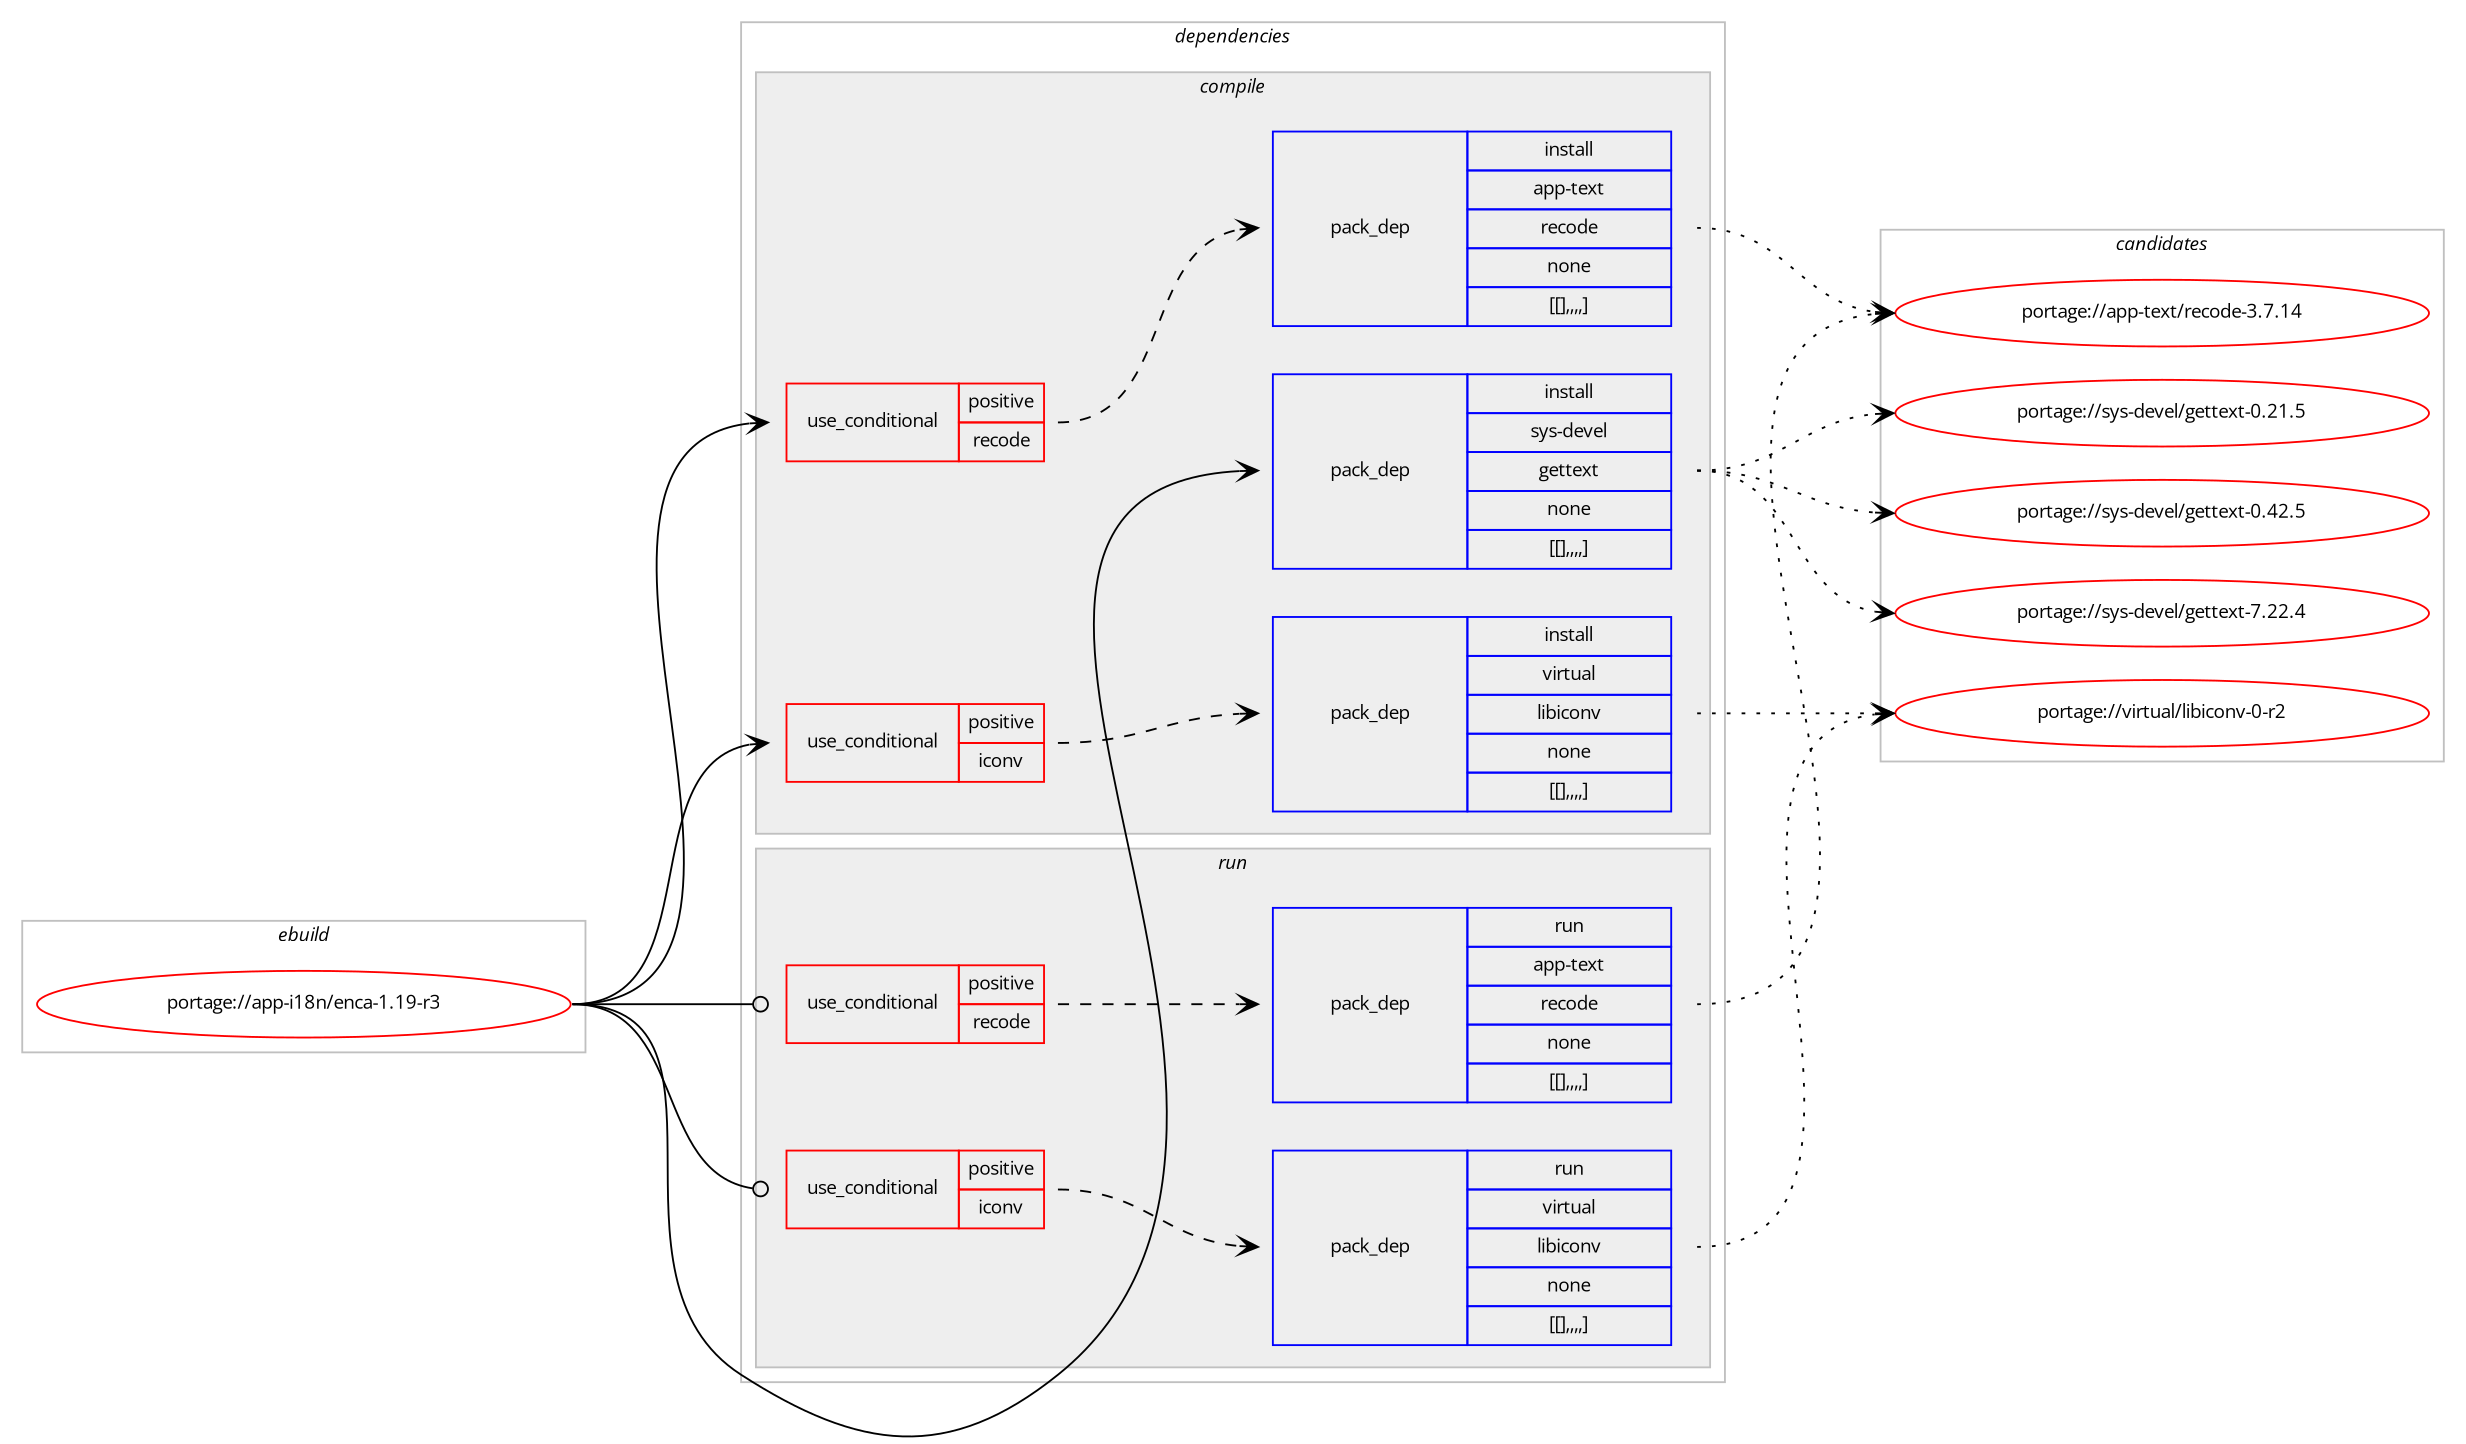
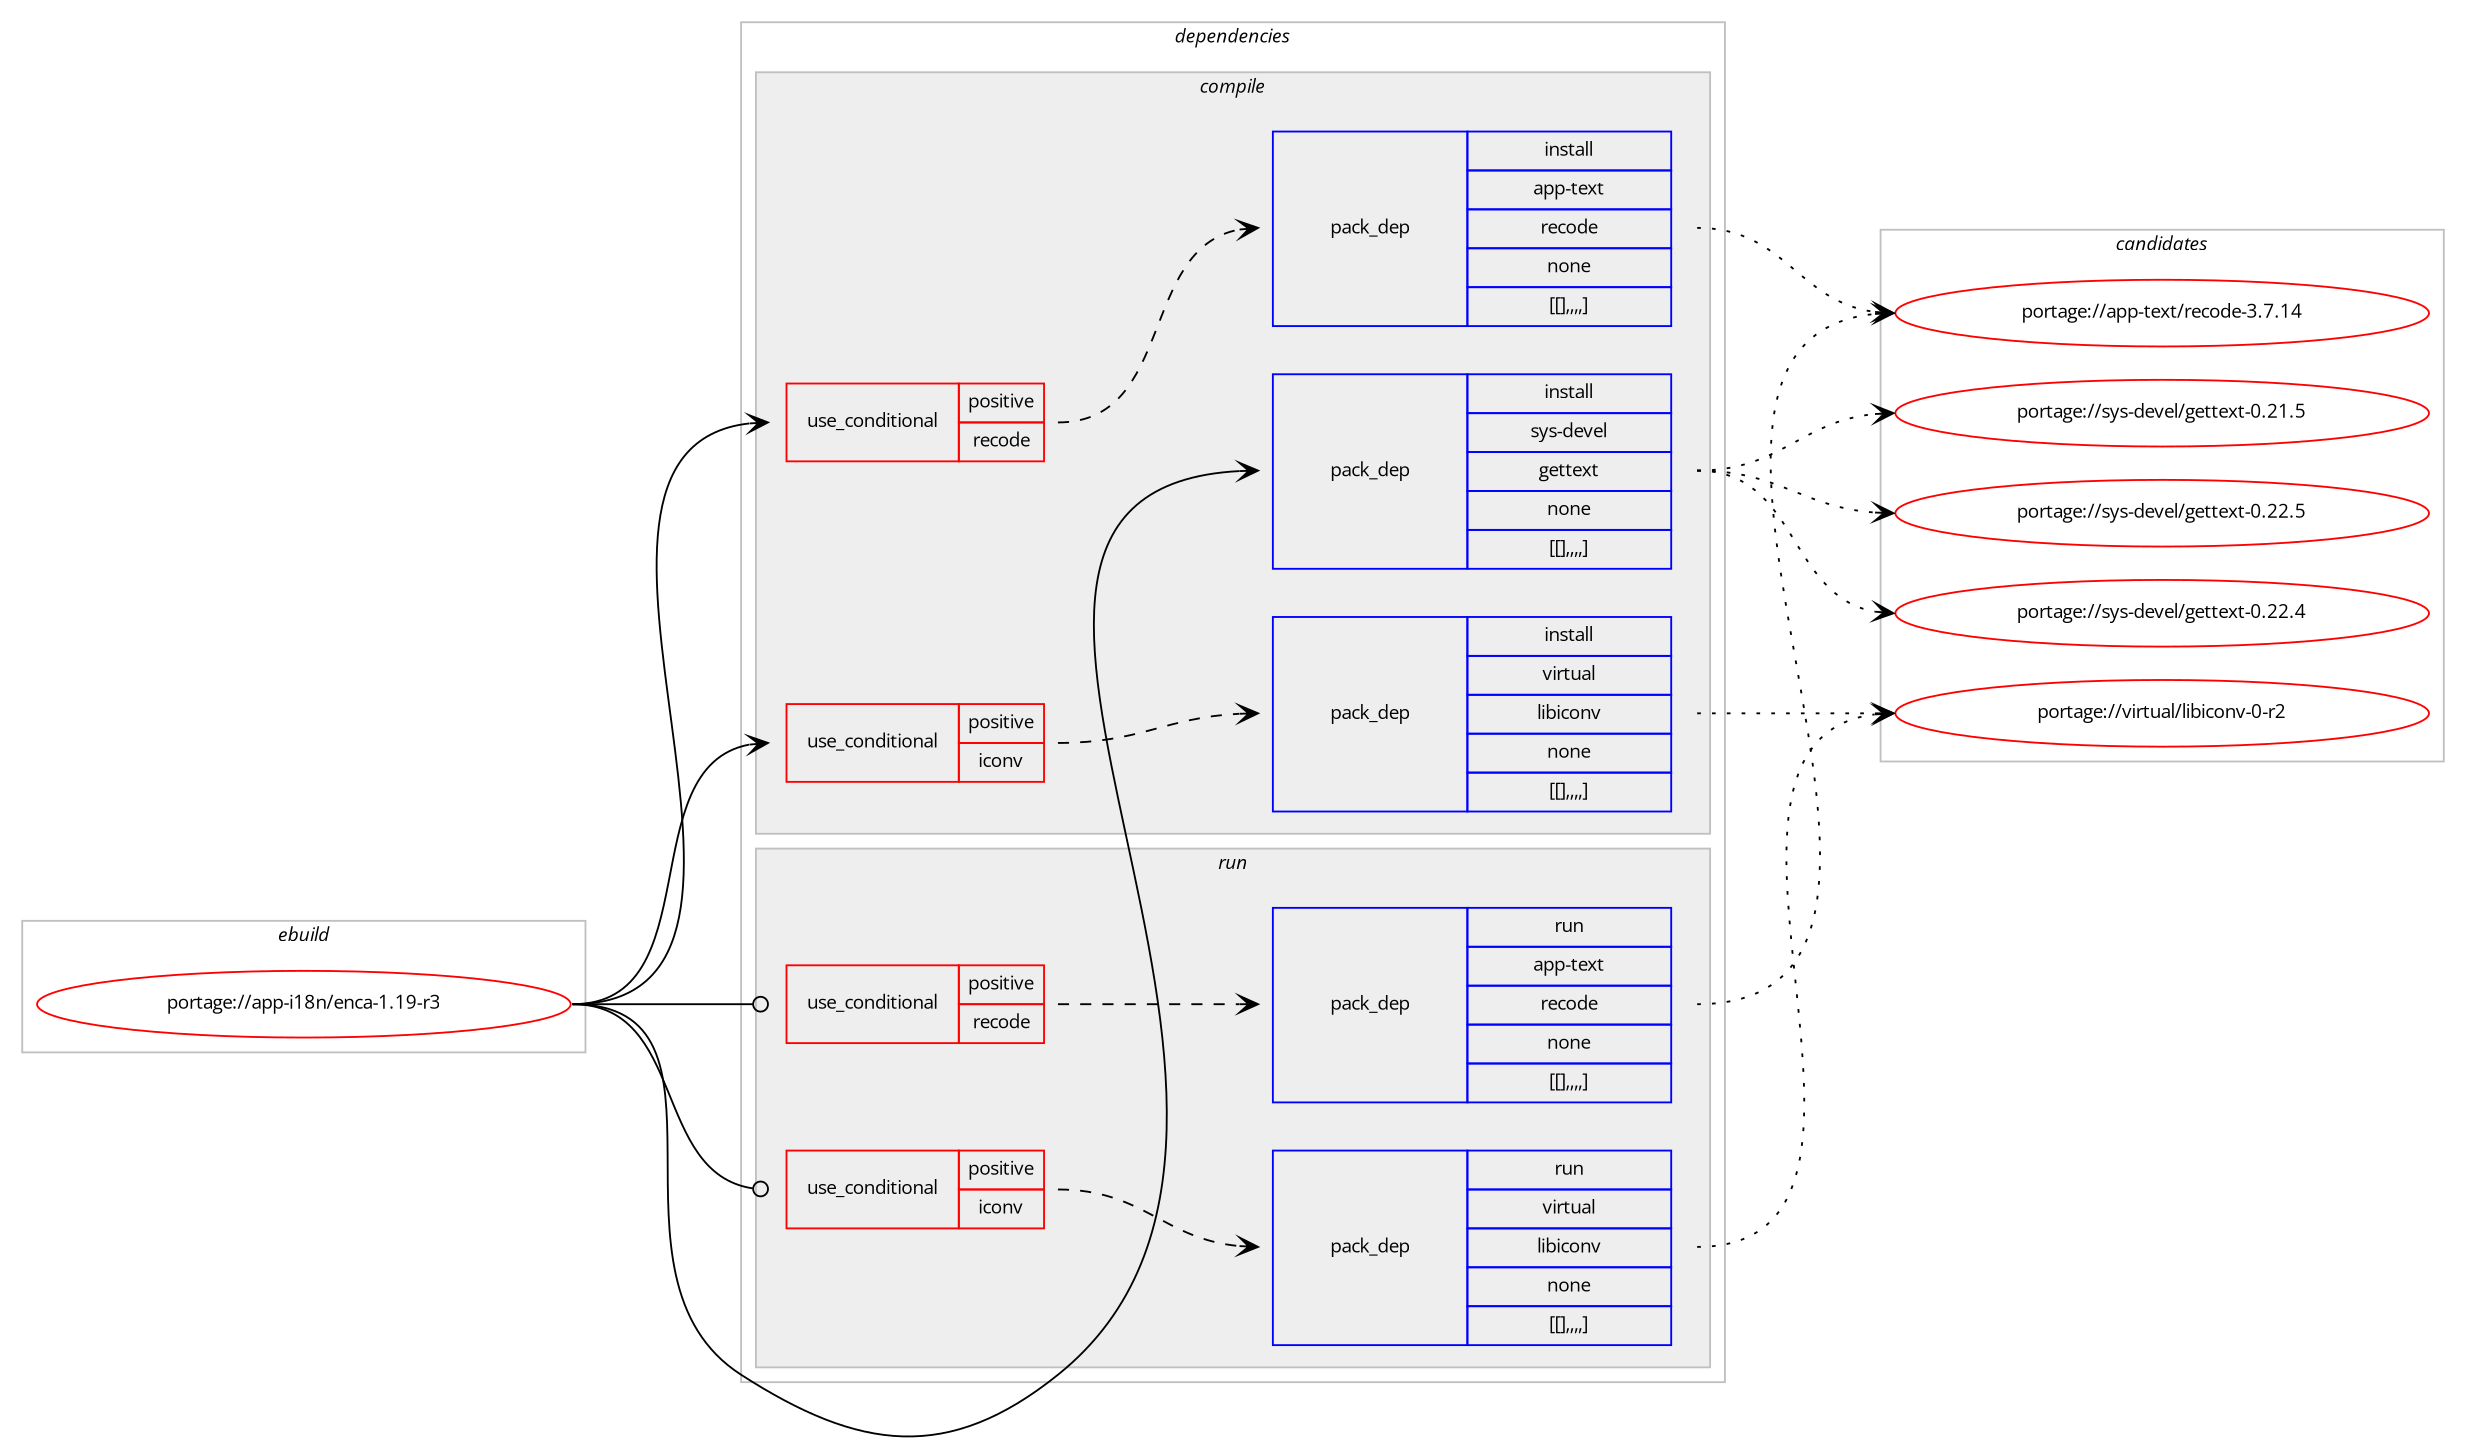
node "portage://sys-devel/gettext-0.42.5": label "portage://sys-devel/gettext-0.42.5" -> "portage://sys-devel/gettext-0.22.5"
node "portage://sys-devel/gettext-7.22.4": label "portage://sys-devel/gettext-7.22.4" -> "portage://sys-devel/gettext-0.22.4"
